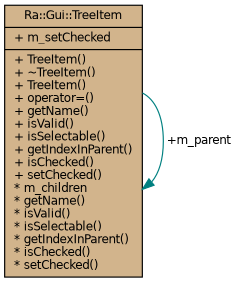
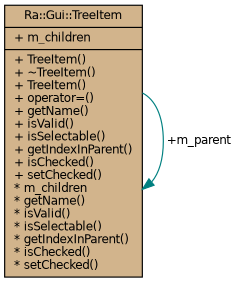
node "Ra::Gui::TreeItem": text "+ m_setChecked" -> "+ m_children"
